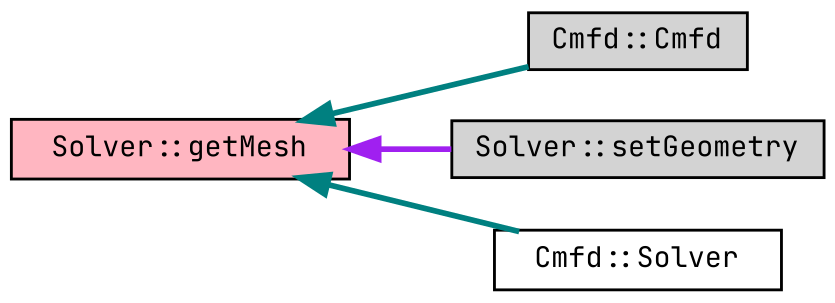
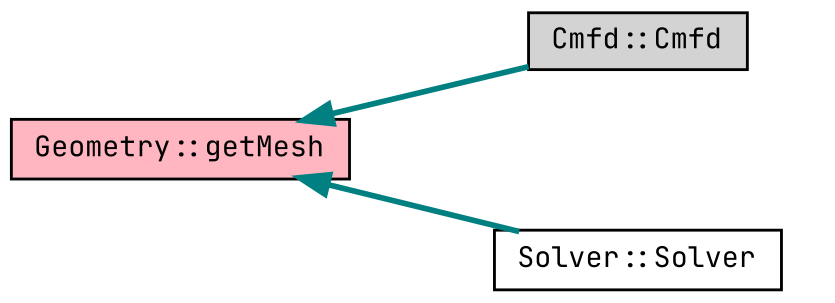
node "Solver::getMesh": label "Solver::getMesh" -> "Geometry::getMesh"
node "Solver::setGeometry": removed
node "Cmfd::Solver": label "Cmfd::Solver" -> "Solver::Solver"
